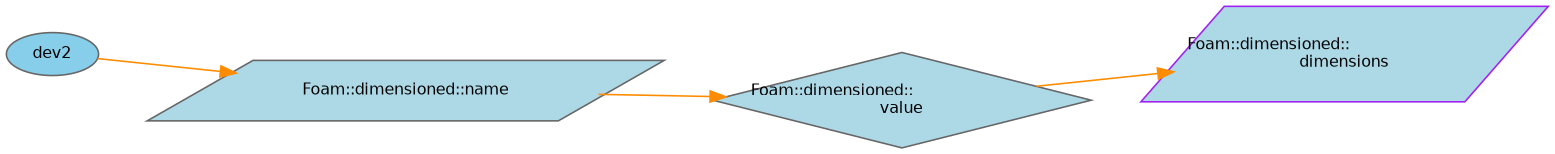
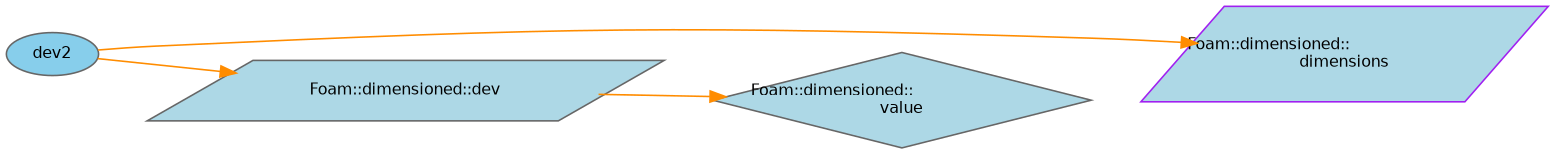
edge "Foam::dimensioned:: value" -> "Foam::dimensioned:: dimensions": now "dev2" -> "Foam::dimensioned:: dimensions"
node "Foam::dimensioned::name": label "Foam::dimensioned::name" -> "Foam::dimensioned::dev"
